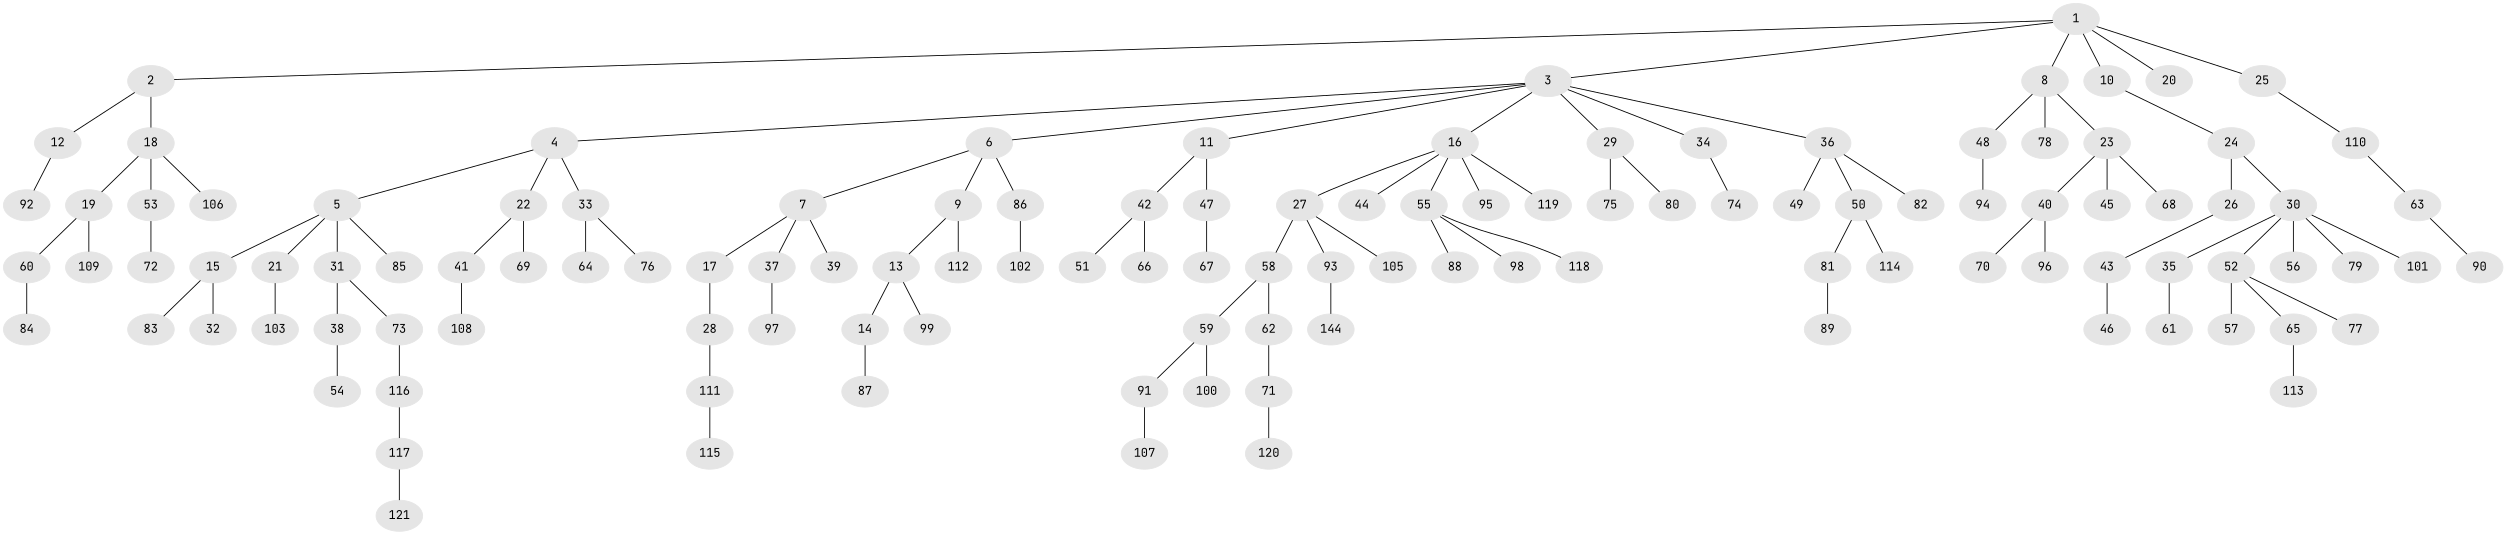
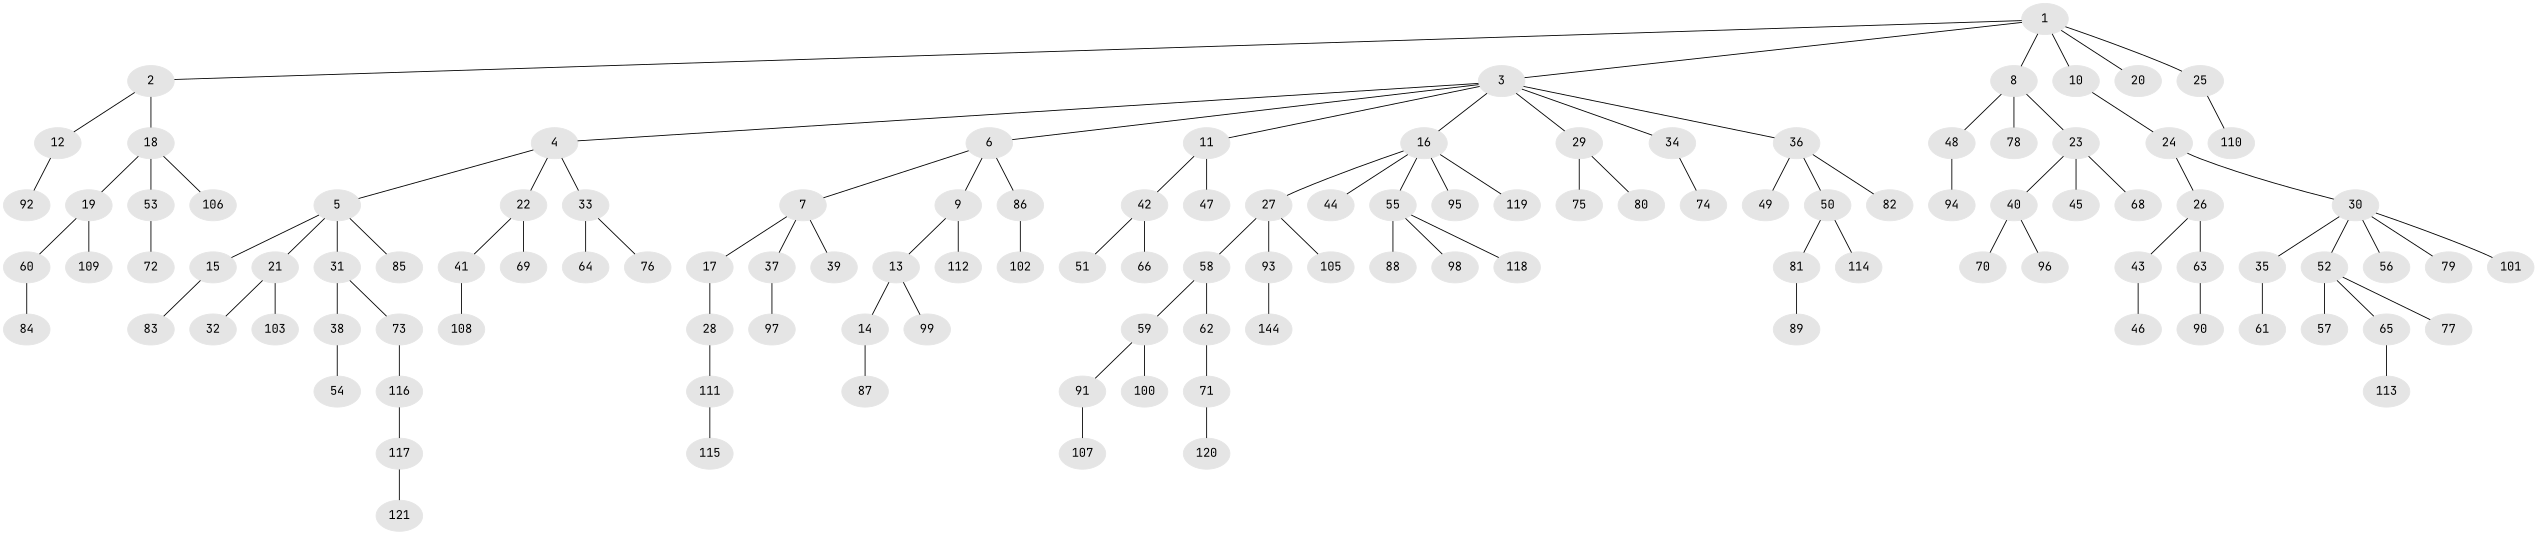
edge "110" -- "63": now "26" -- "63"
node "67": removed
edge "15" -- "32": now "21" -- "32"
